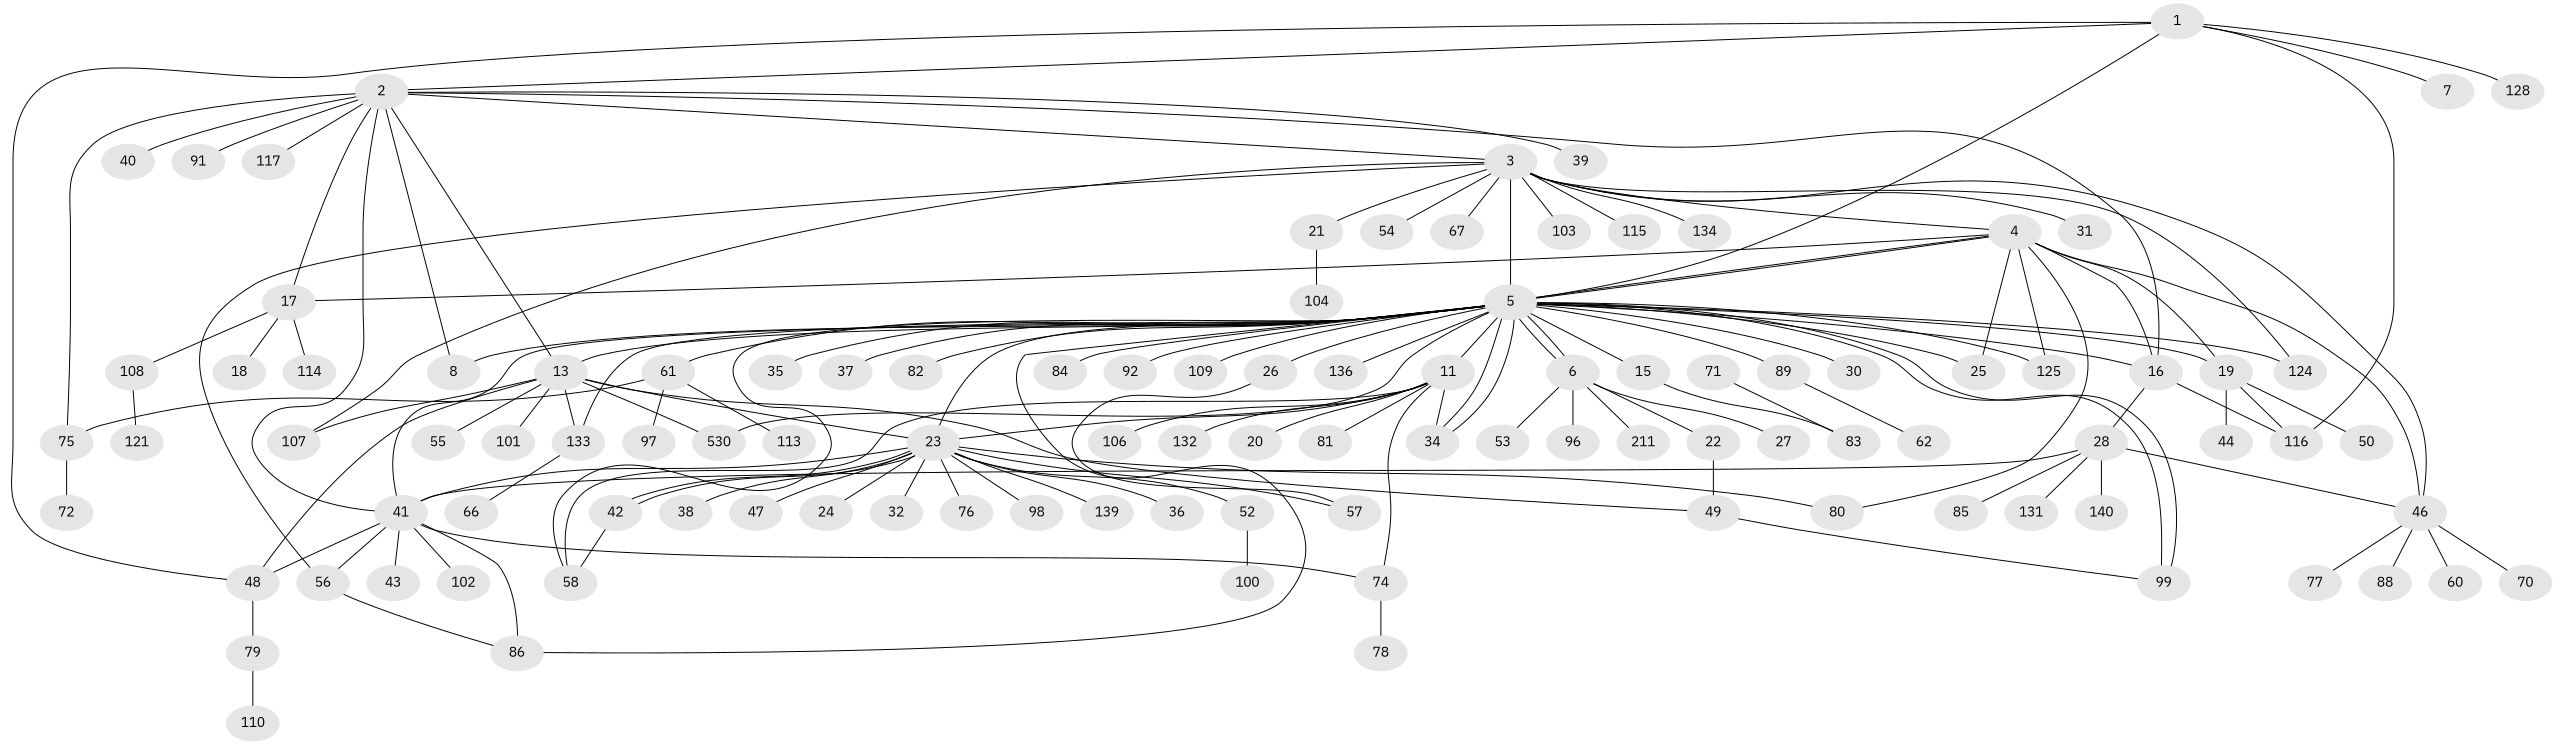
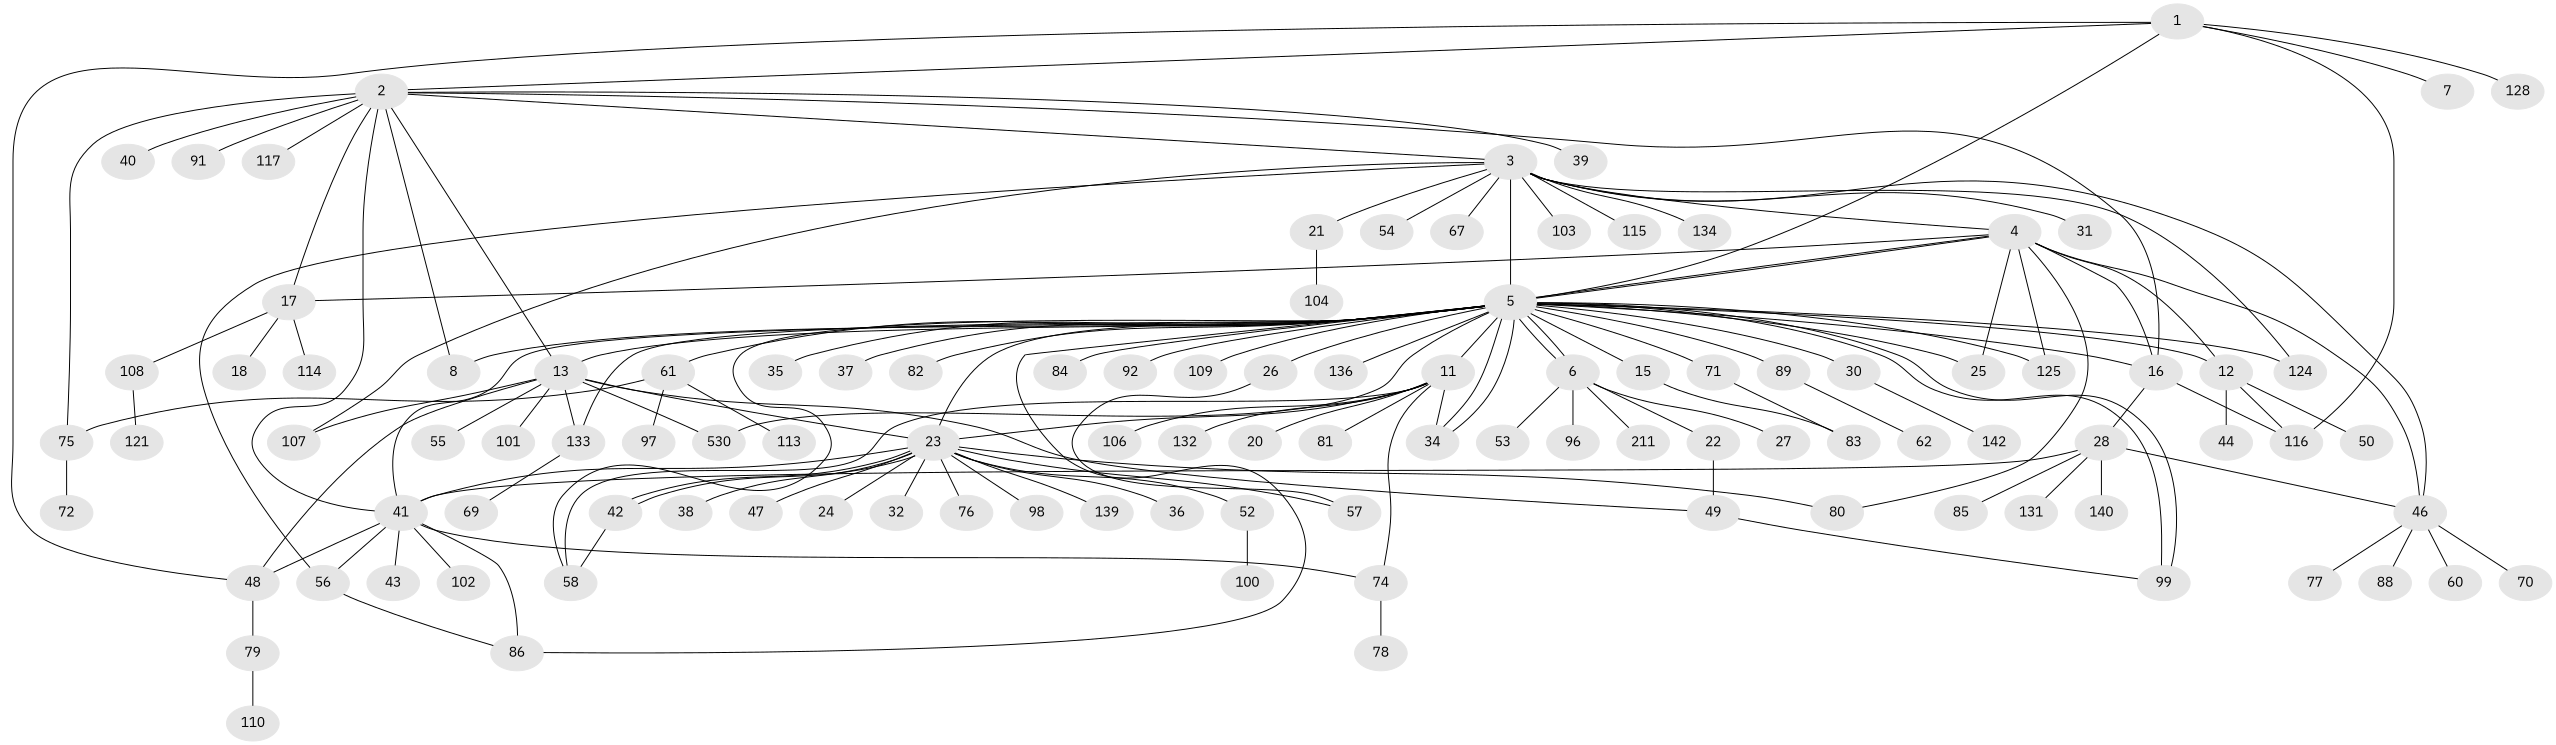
edge "5" -- "71": added
node "19": label "19" -> "12"
node "142": added
node "66": label "66" -> "69"
